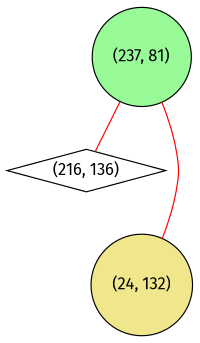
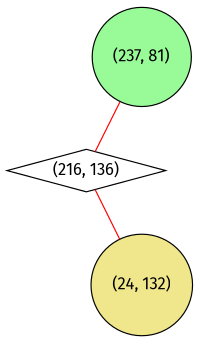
edge "(237, 81)" -- "(24, 132)": now "(216, 136)" -- "(24, 132)"
